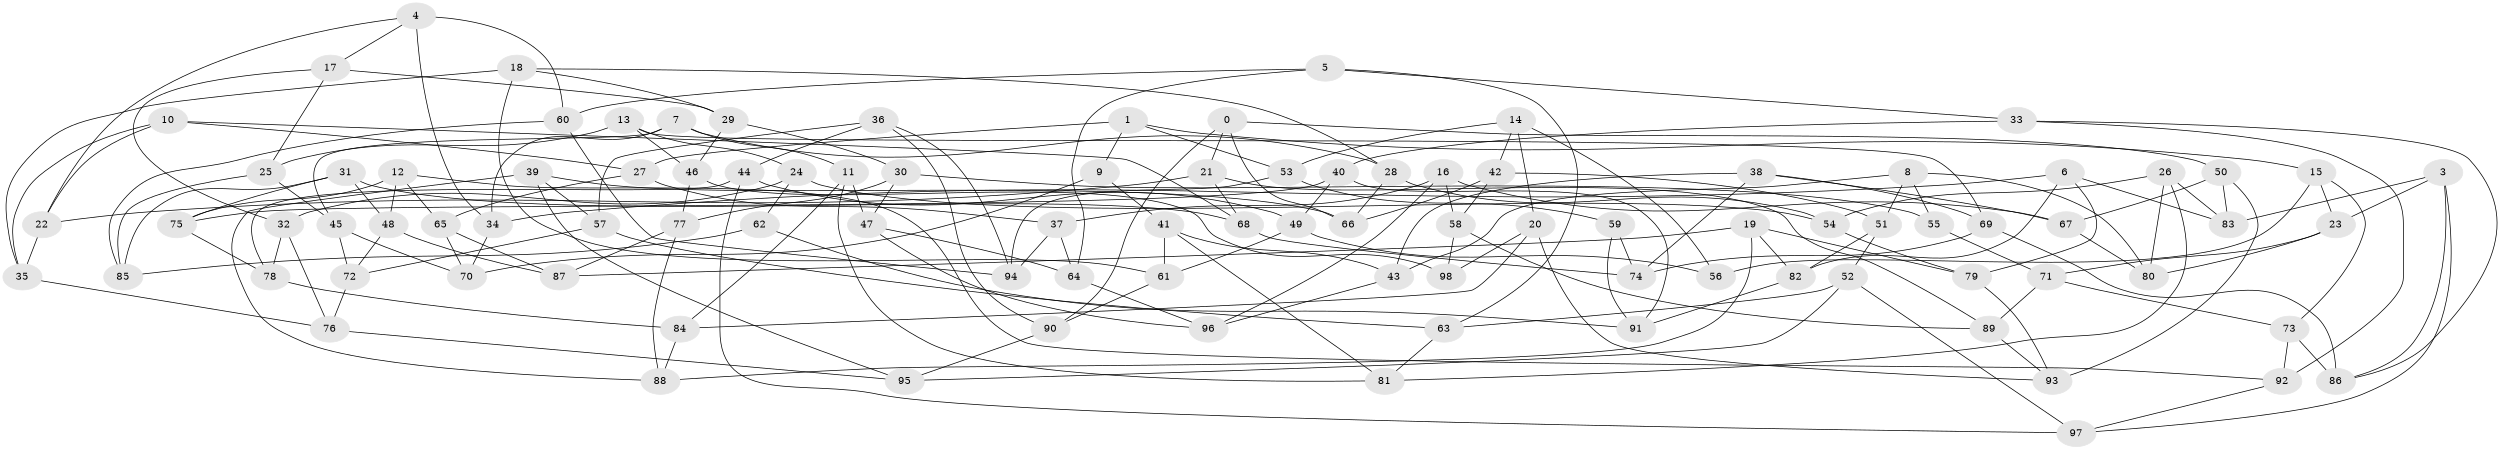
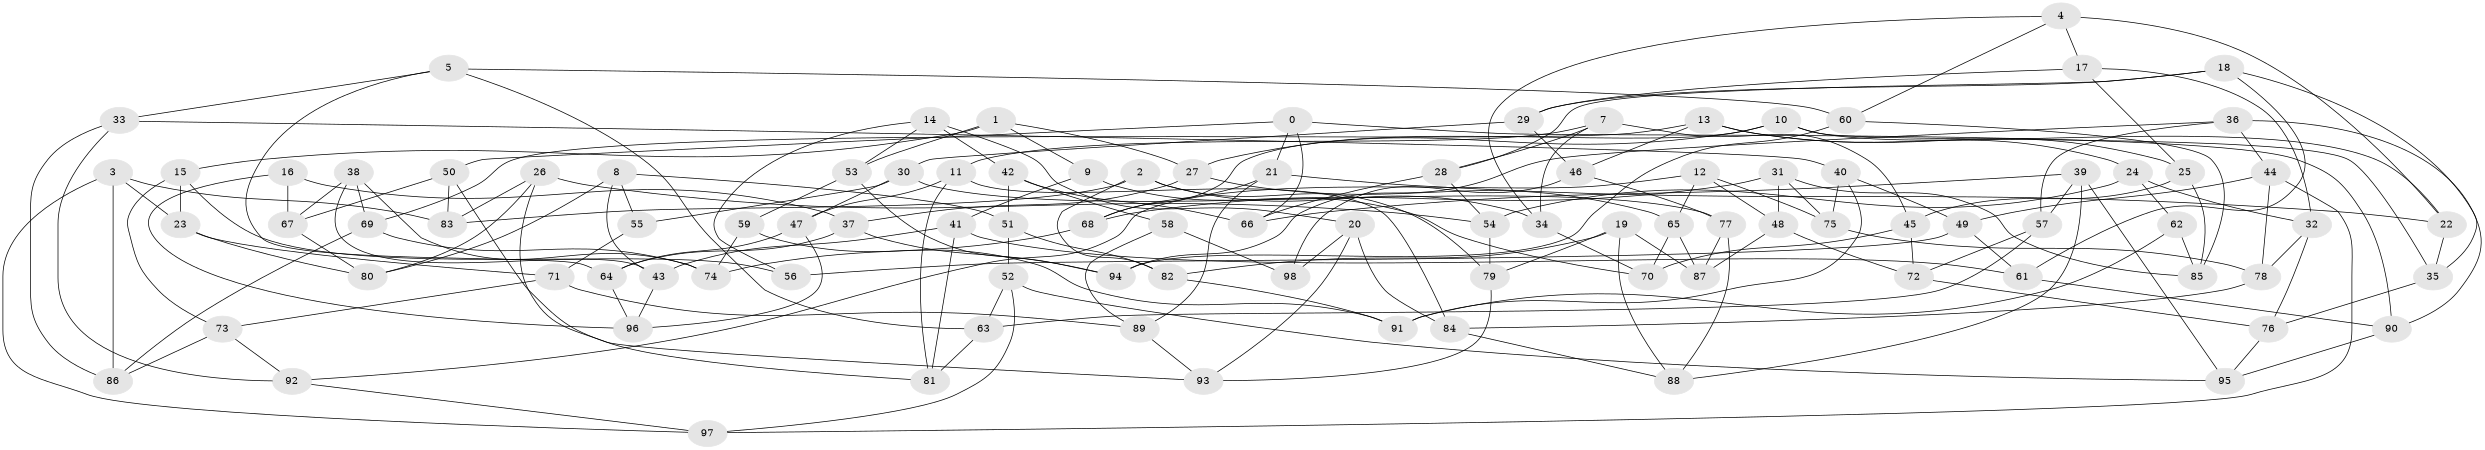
node "6": label "6" -> "2"
edge "16" -- "58": removed
